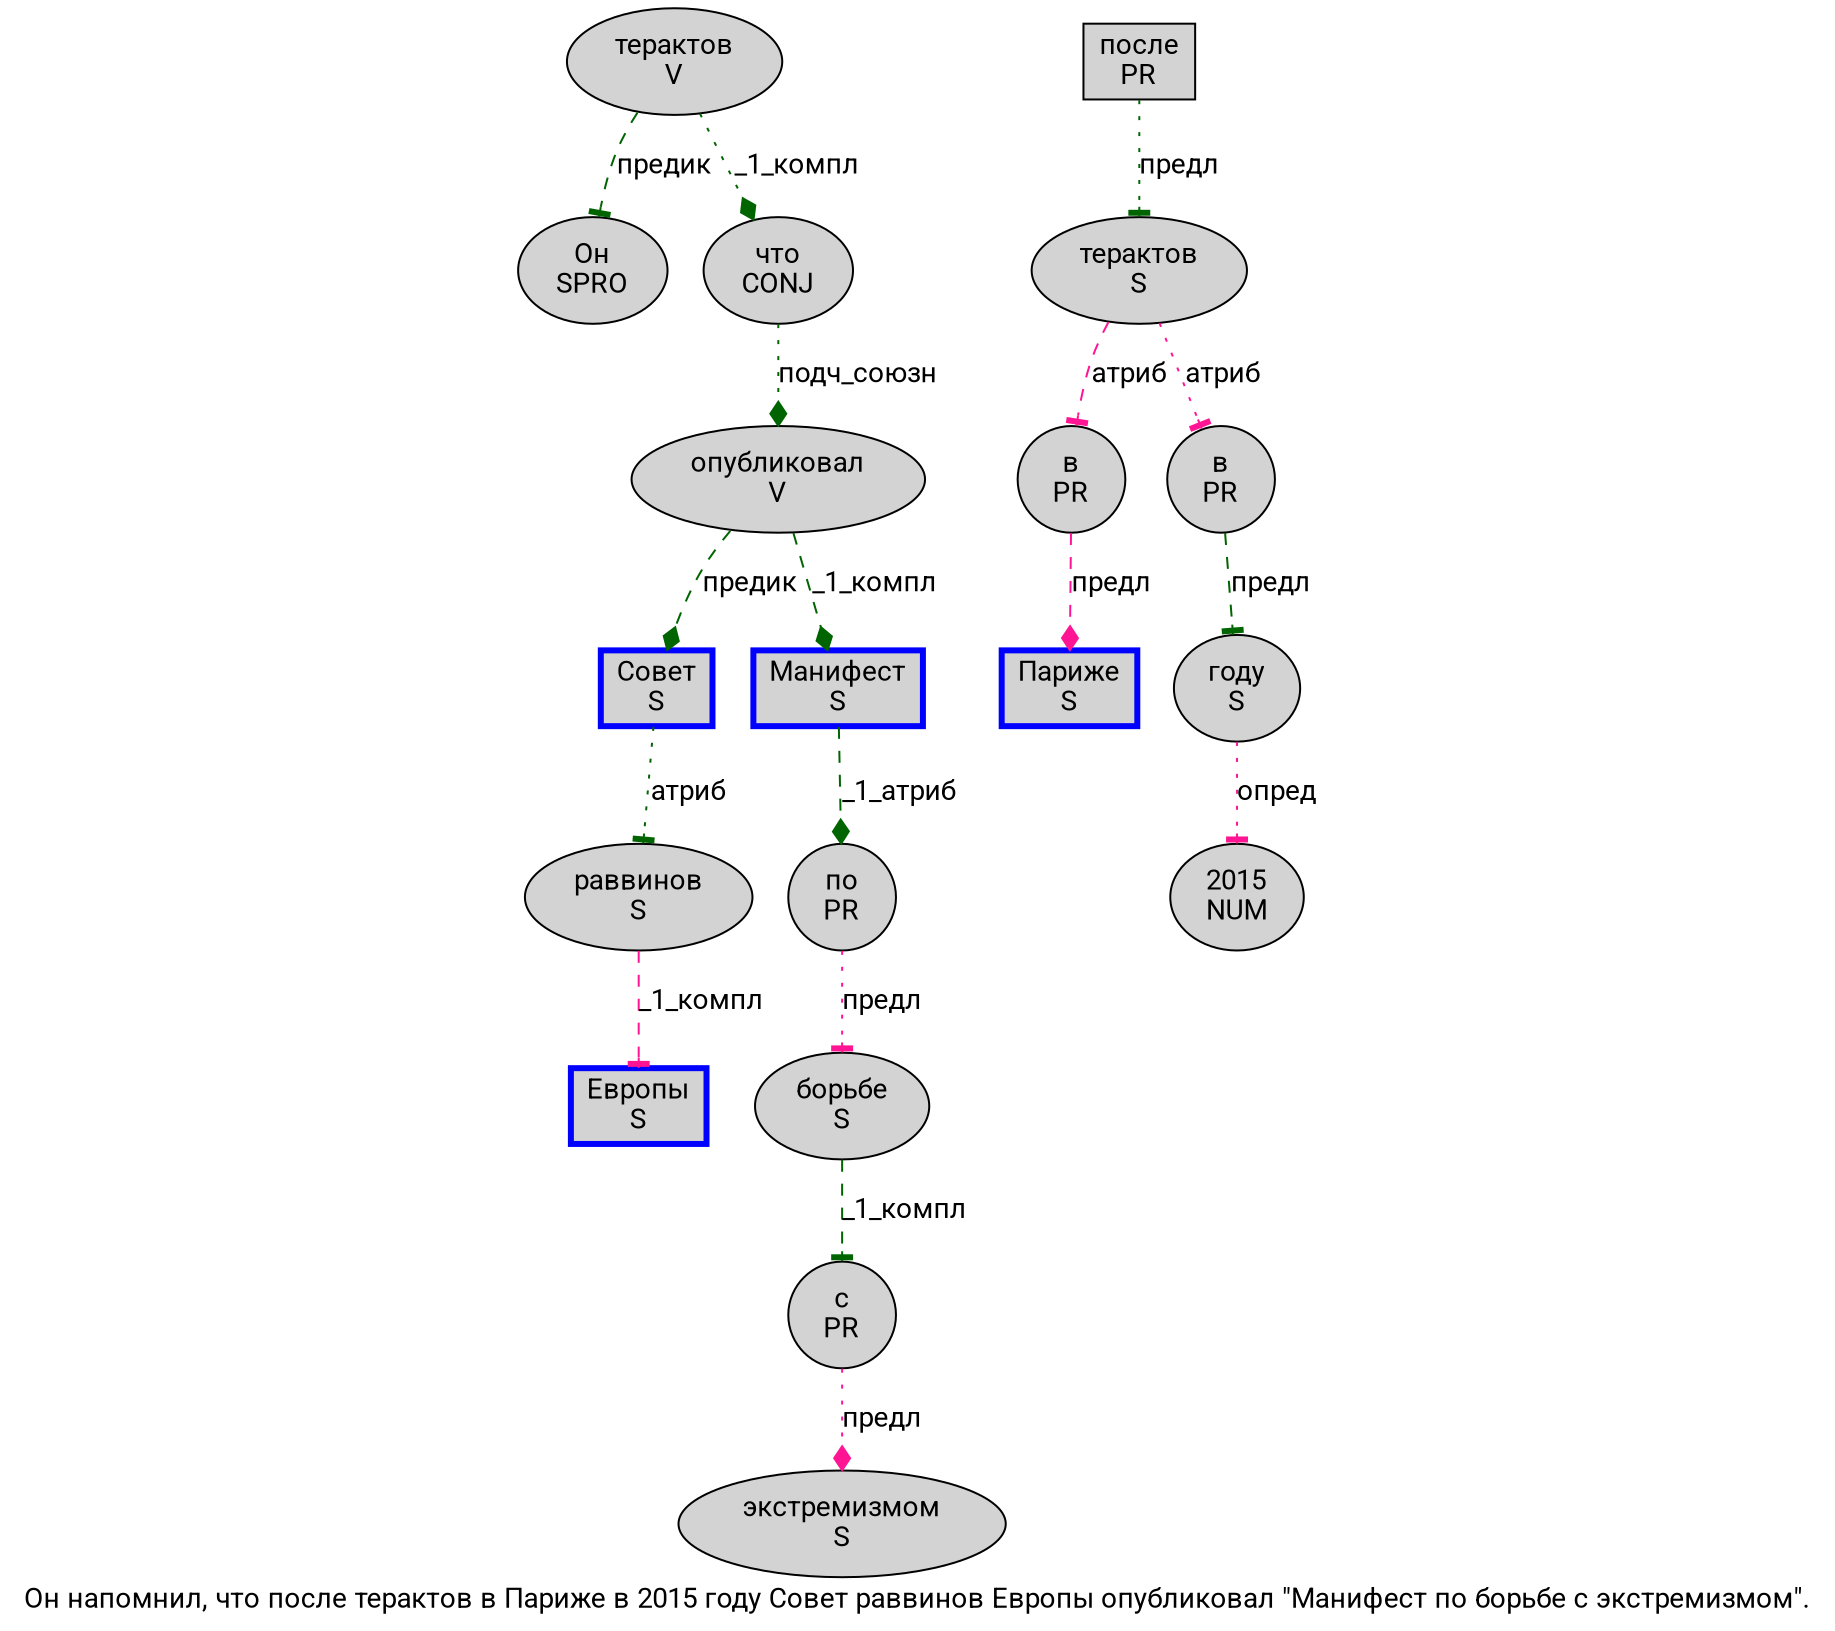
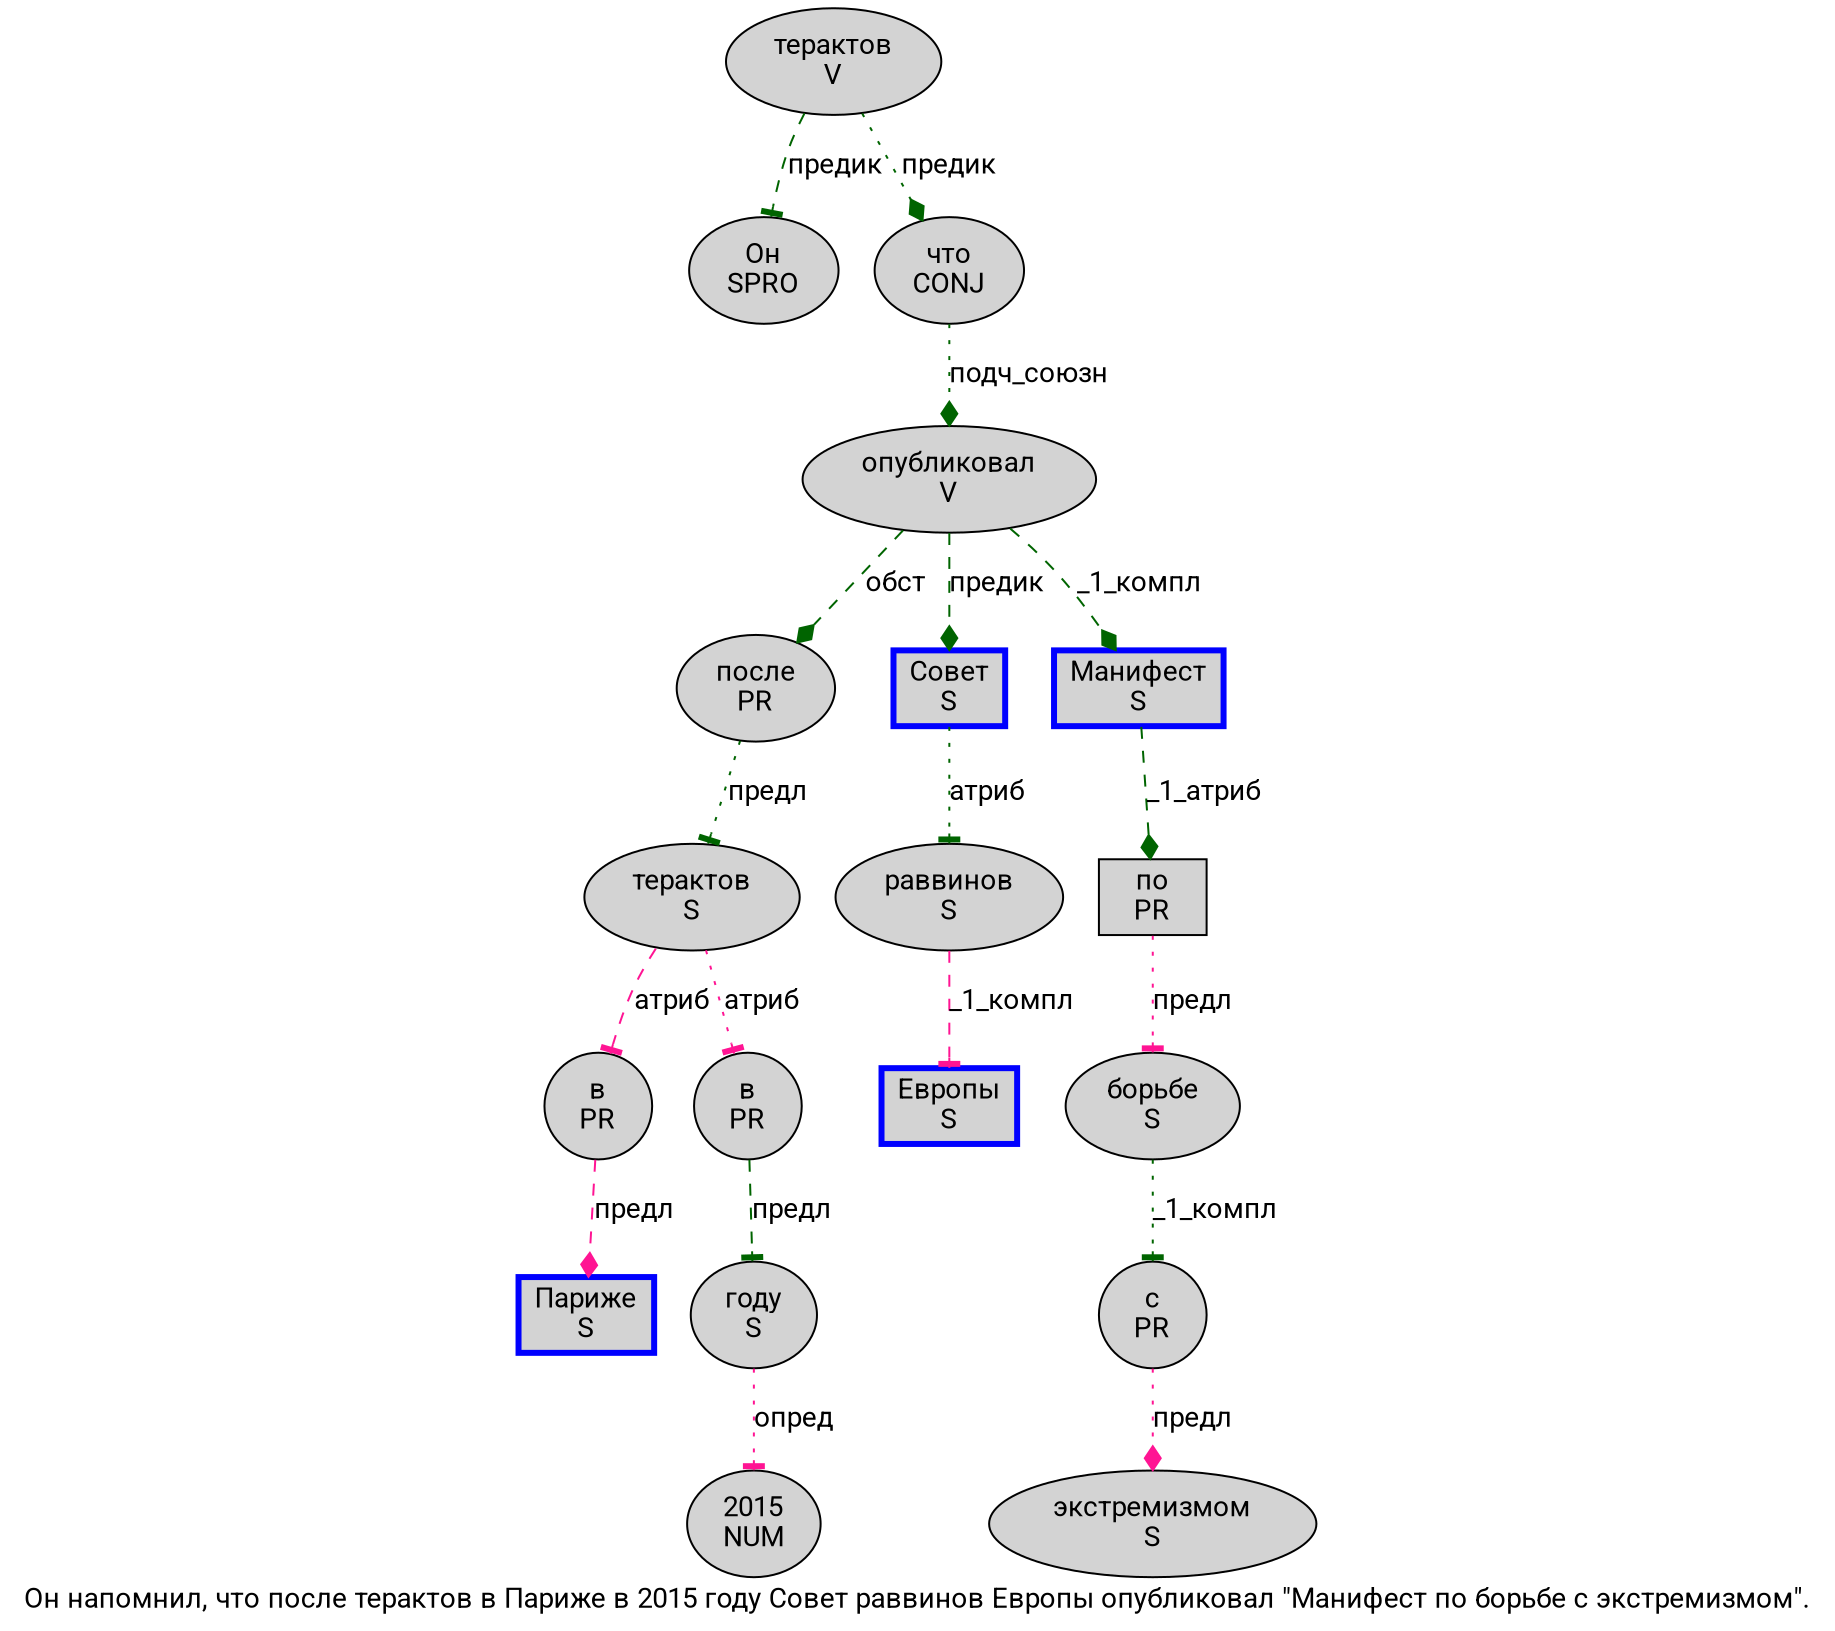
node "после PR": shape box -> ellipse
edge "терактов V" -> "что CONJ": label "_1_компл" -> "предик"
edge "опубликовал V" -> "после PR": added, label "обст"
node "по PR": shape ellipse -> box
edge "борьбе S" -> "с PR": style dashed -> dotted
